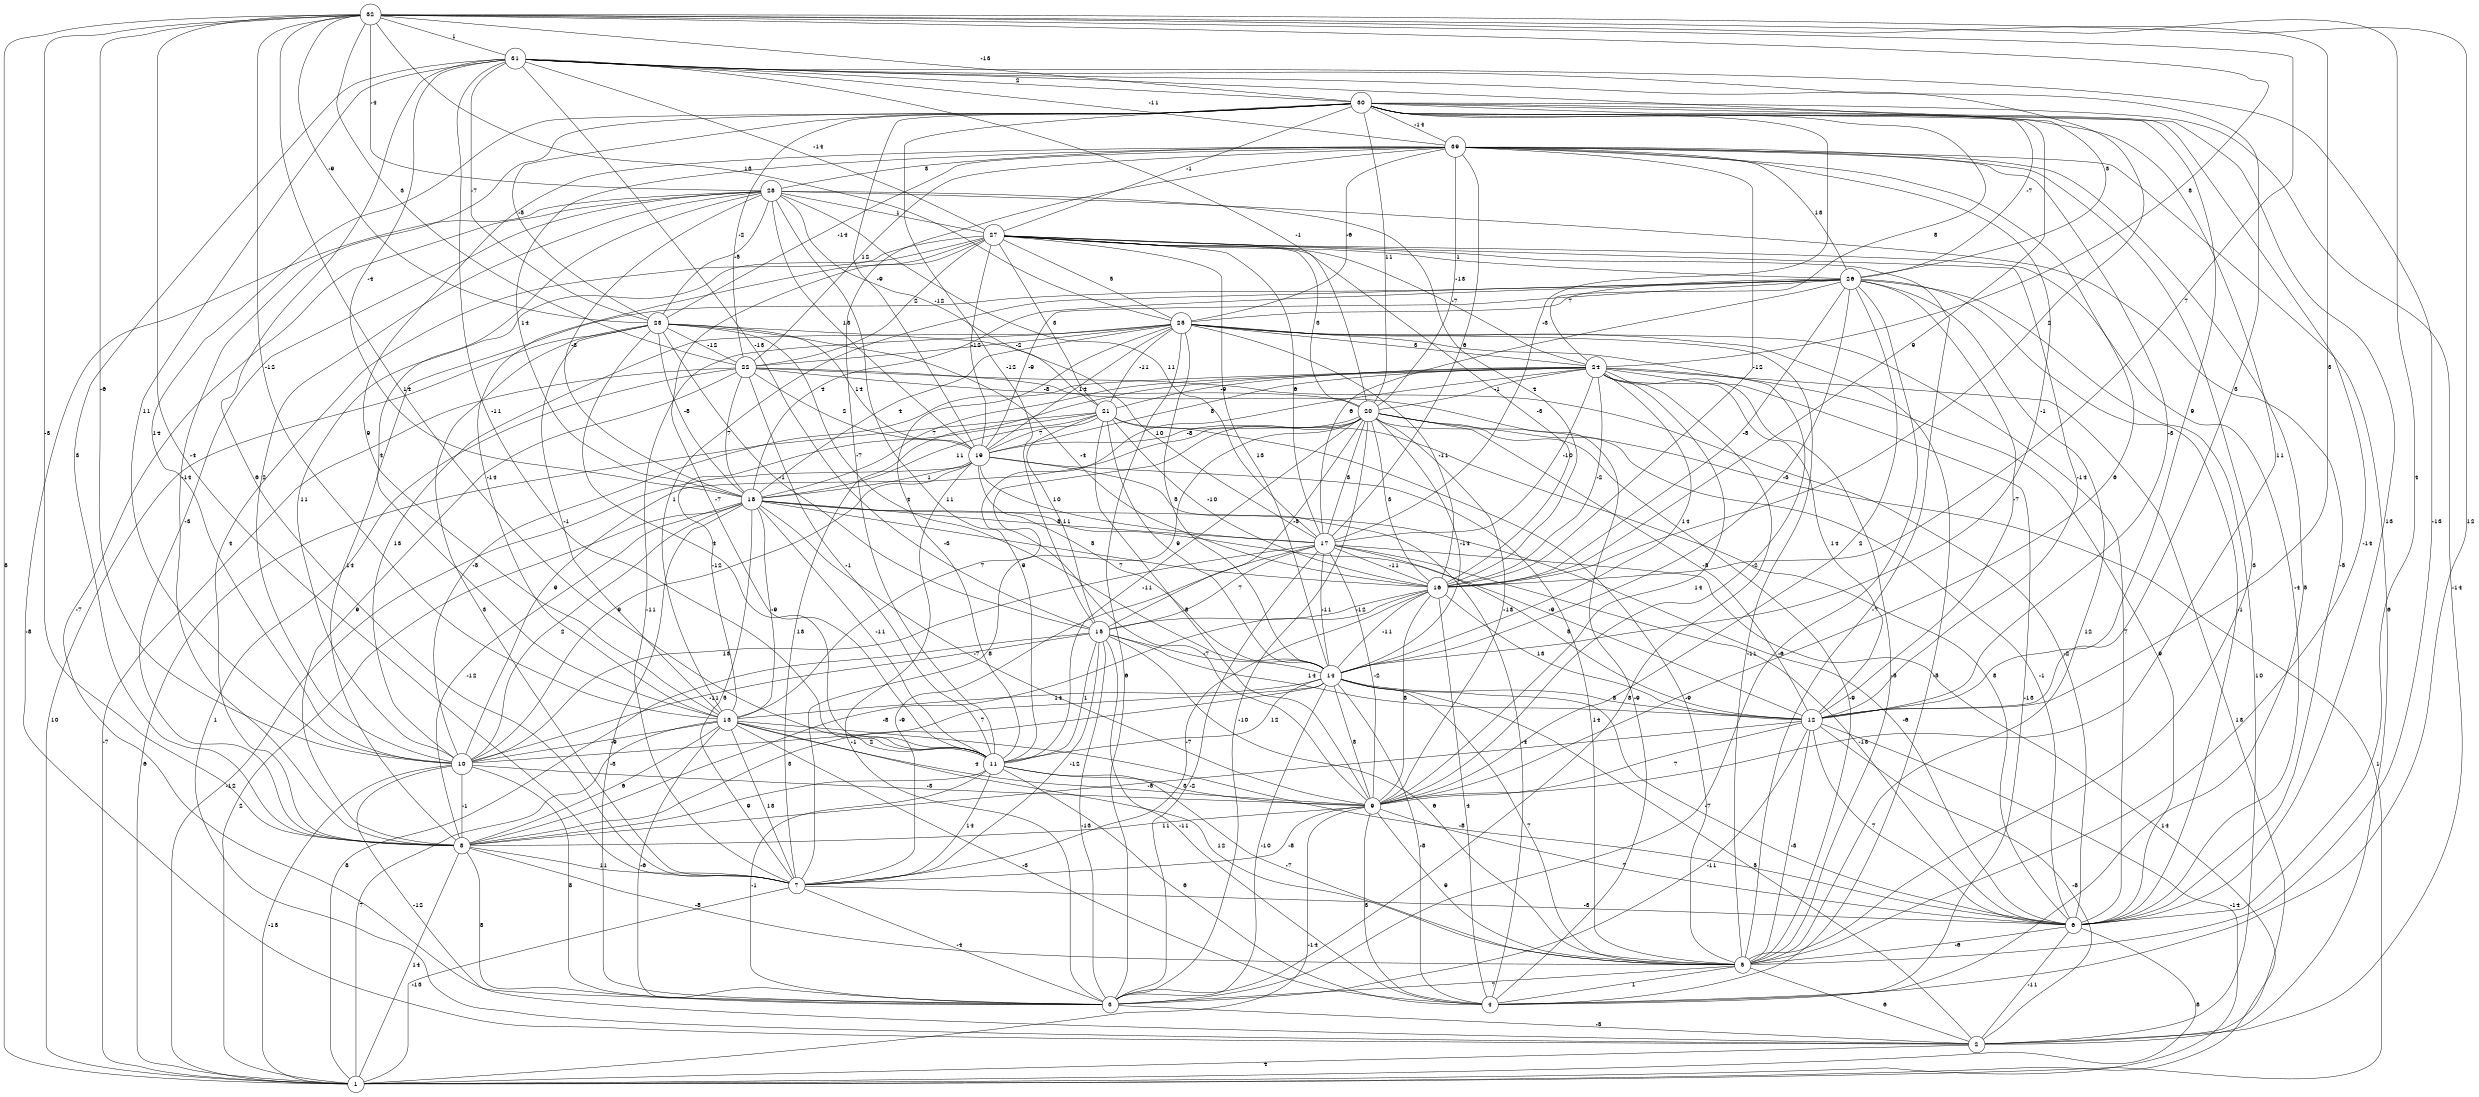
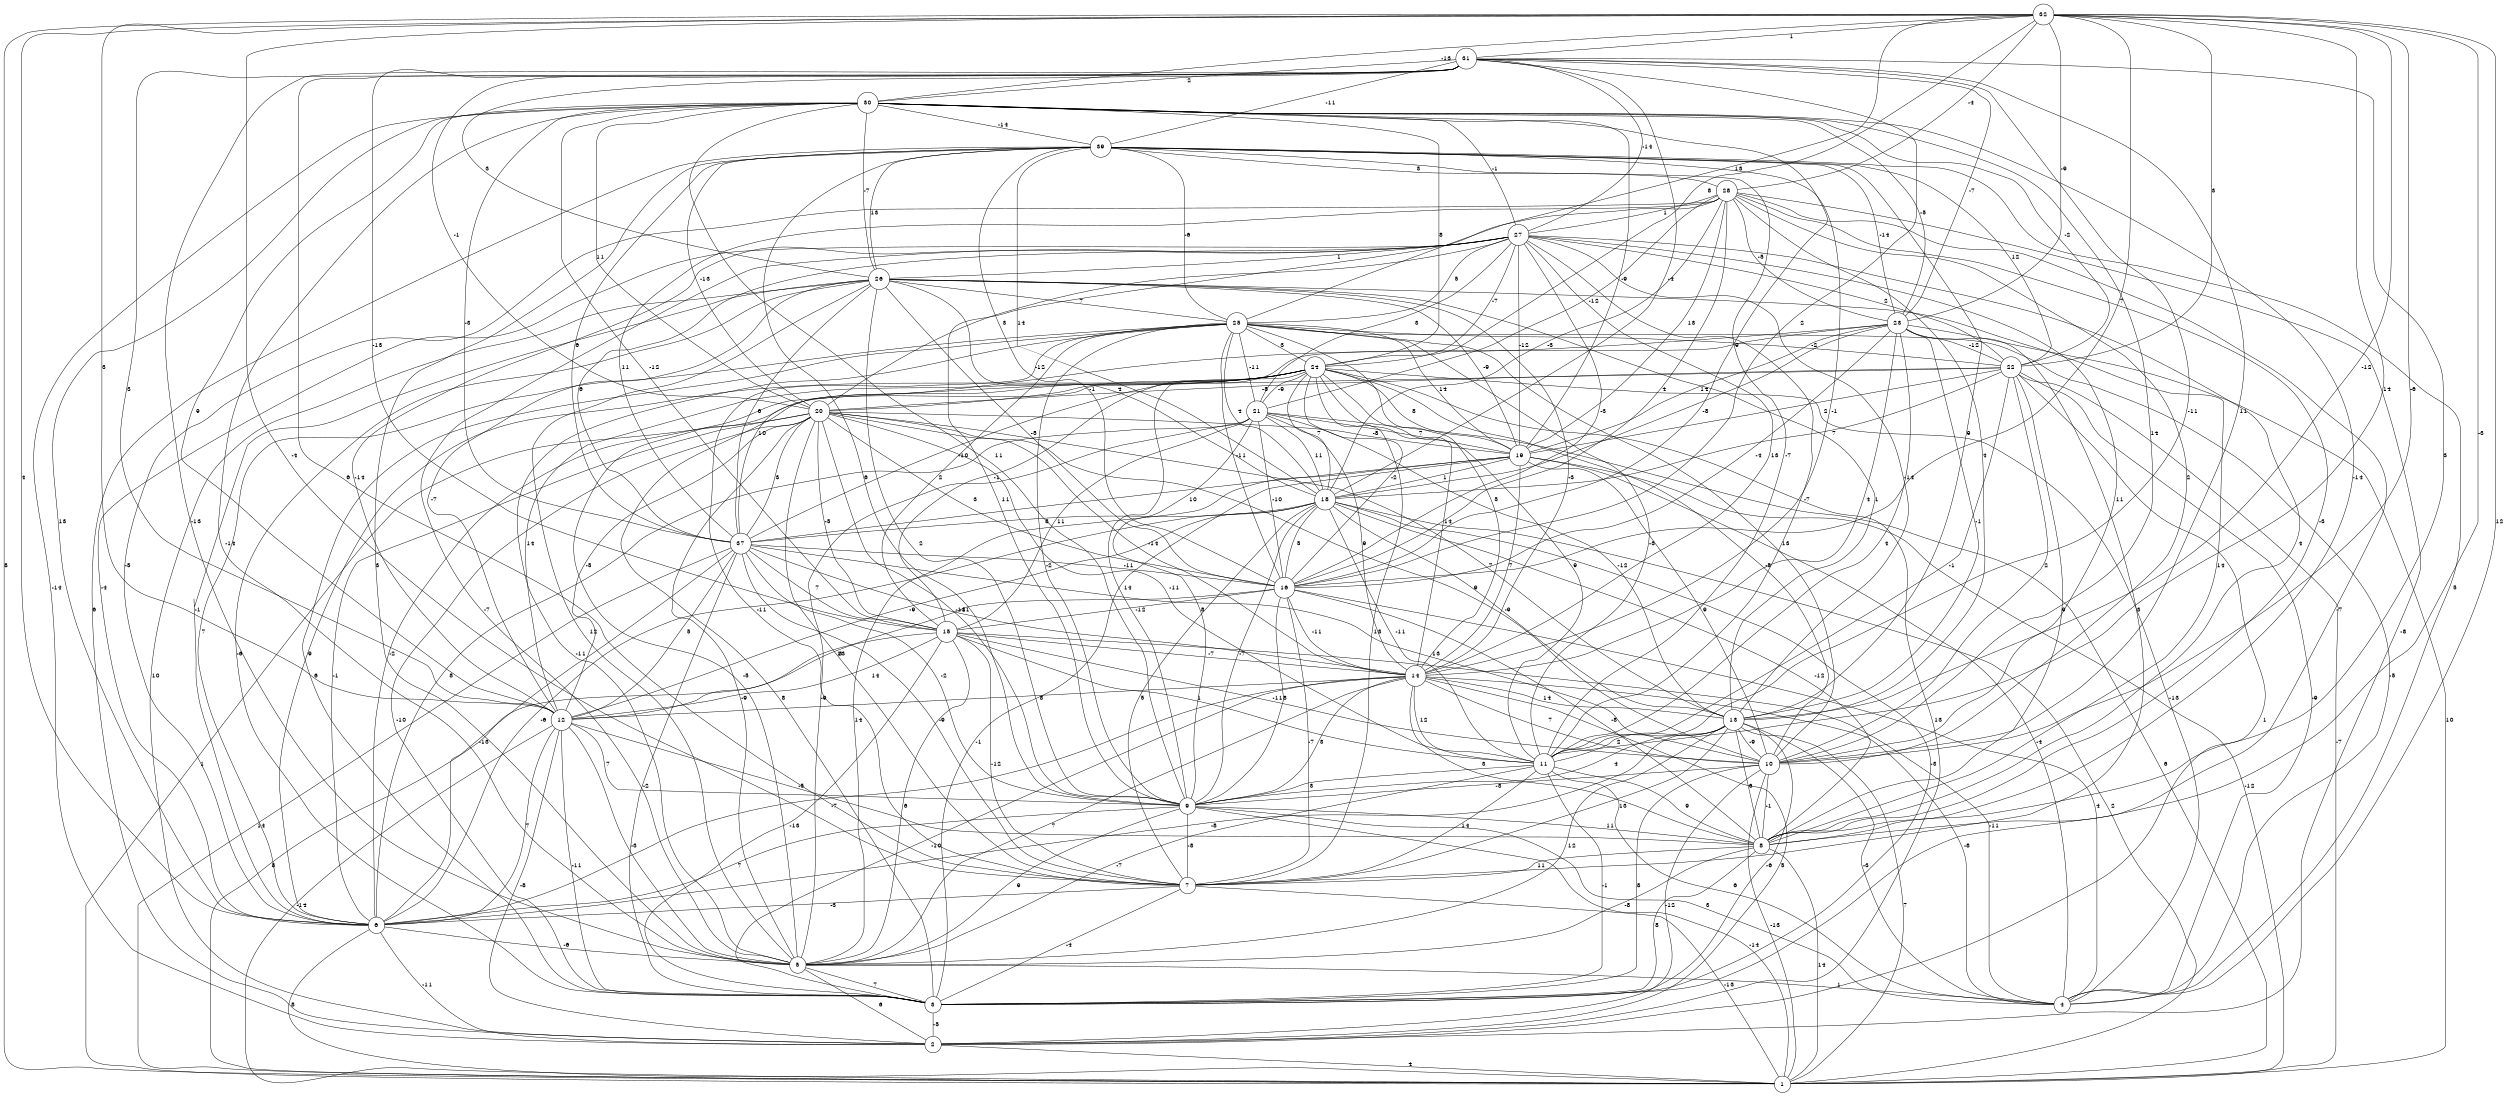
edge "39" -- "12": removed, label "-3"
edge "25" -- "15": added, label "2"
node "17": label "17" -> "37"
edge "18" -- "10": now "22" -- "10"
